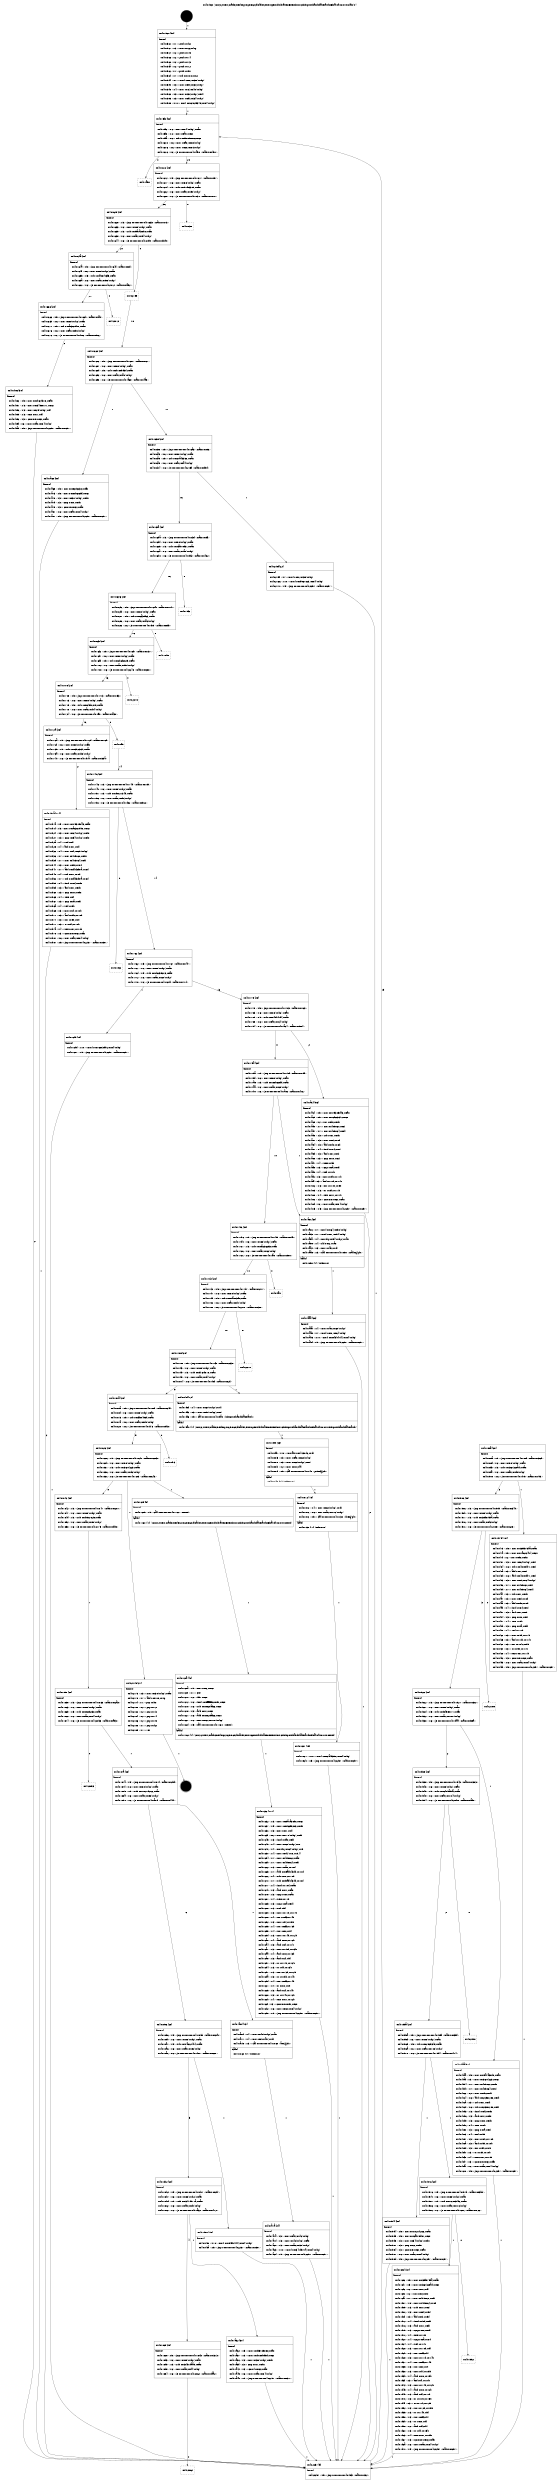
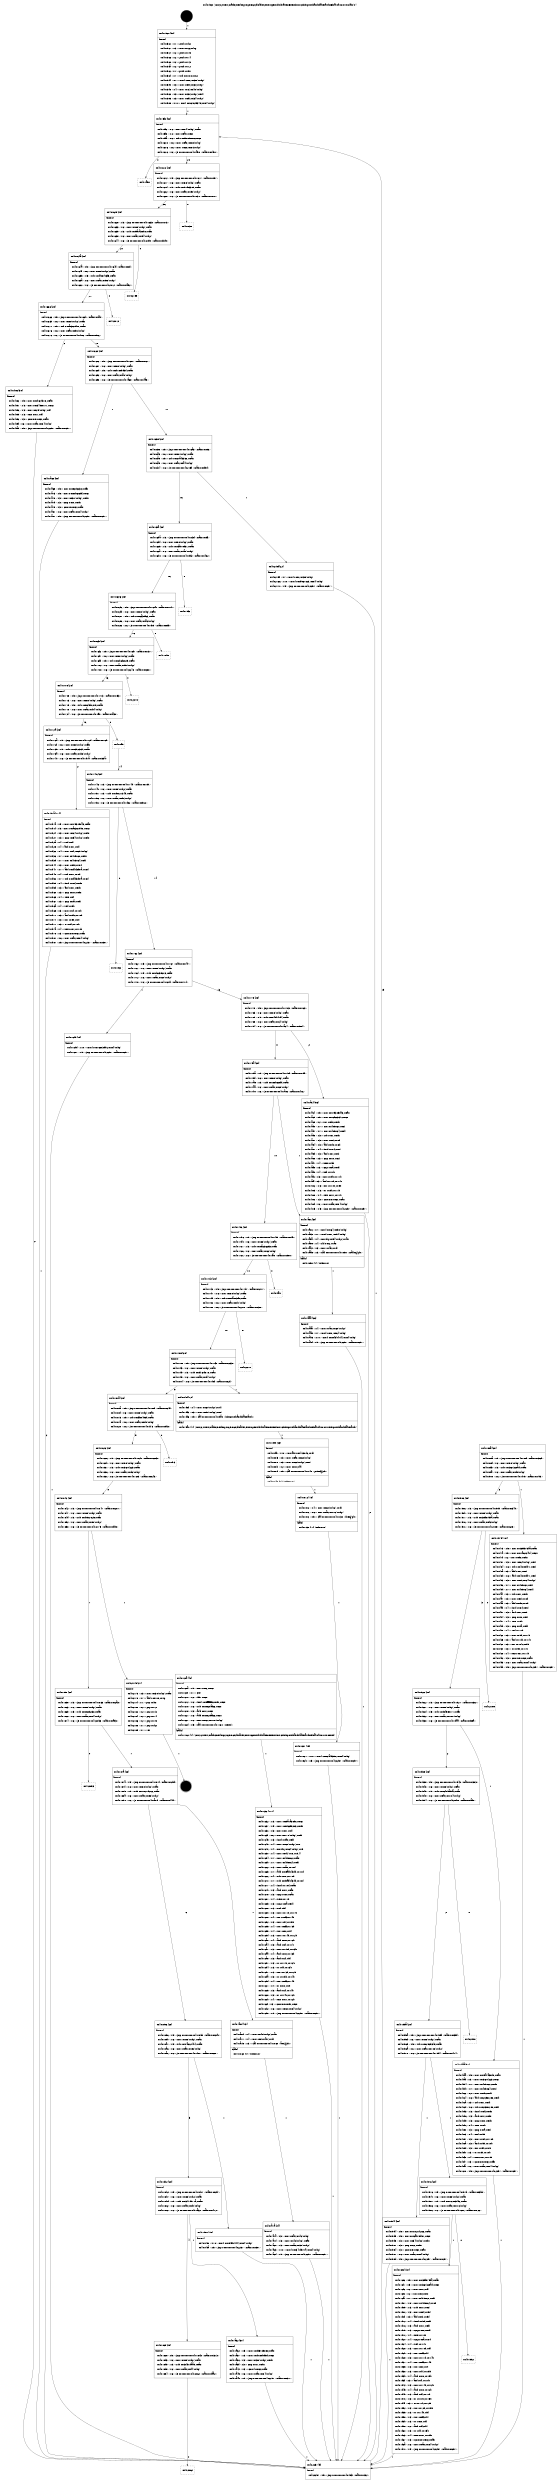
edge "0x402199" -> "0x401682 [28]": now "0x401666 [28]" -> "0x401682 [28]"
node "0x401c05 [5]": removed
edge "0x401826 [28]" -> "0x402175 [21]": now "0x401842 [28]" -> "0x402175 [21]"
